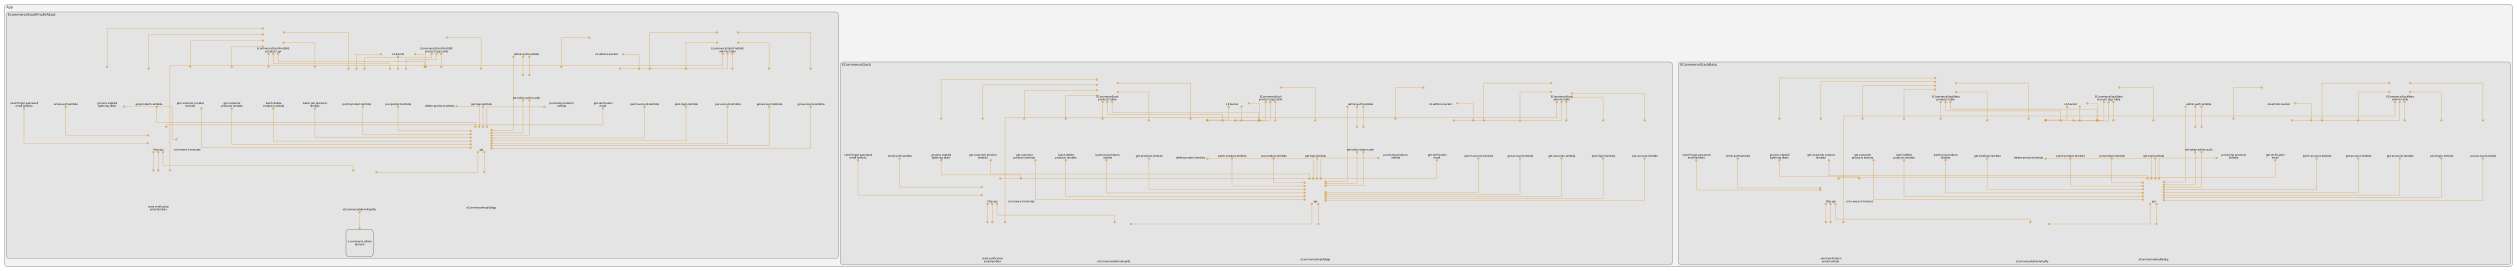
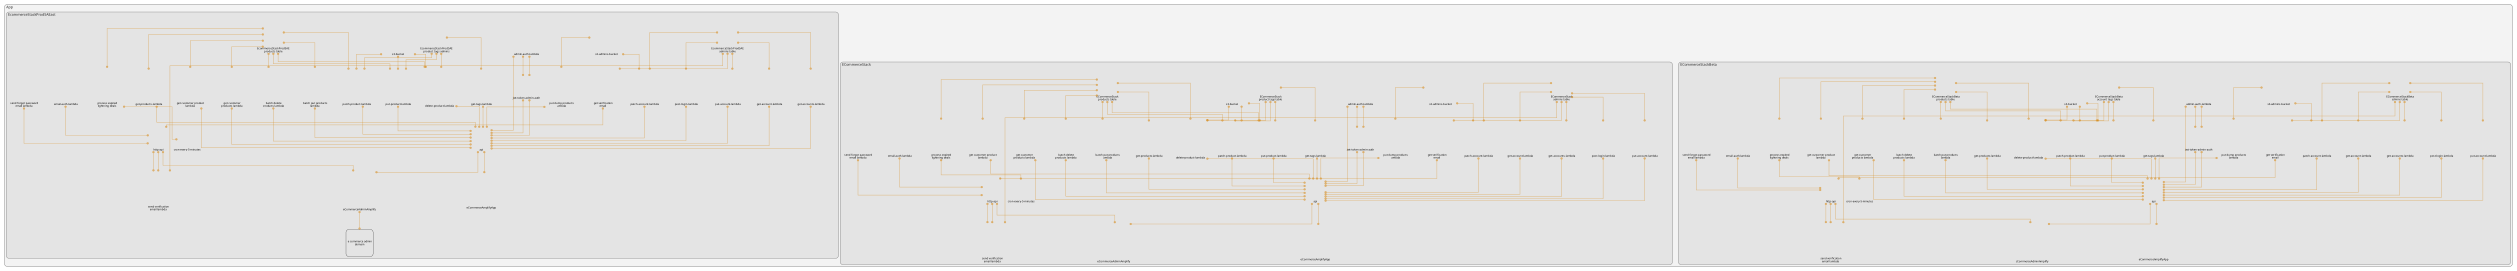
node "EcommerceStackProdSAE products api": label "EcommerceStackProdSAE products api" -> "EcommerceStackProdSAE products table"
node "EcommerceStackProdSAE product tags table": label "EcommerceStackProdSAE product tags table" -> "EcommerceStackProdSAE product tags admins"
